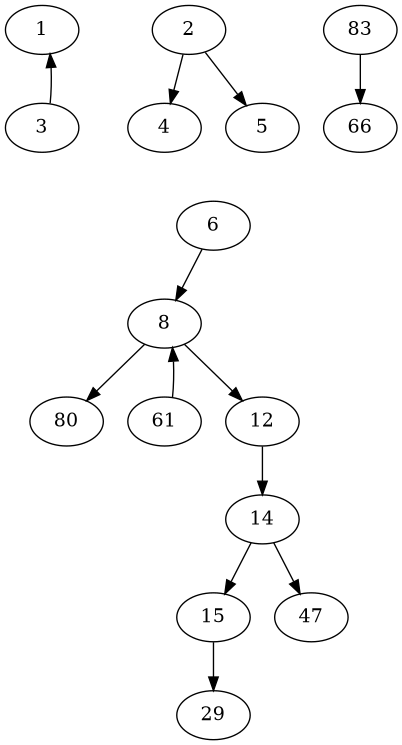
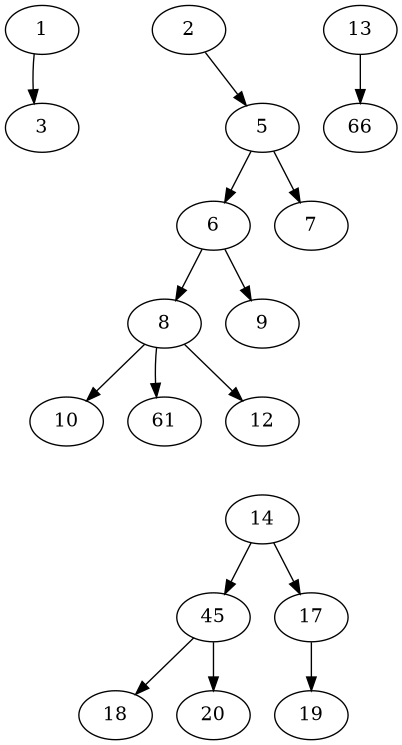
node "83": label "83" -> "13"
edge "3" -> "1": reversed
node "4": removed
edge "5" -> "6": added
node "7": added
node "9": added
edge "61" -> "8": reversed
node "80": label "80" -> "10"
edge "12" -> "14": removed
node "15": label "15" -> "45"
node "47": label "47" -> "17"
node "18": added
node "29": label "29" -> "20"
node "19": added
